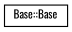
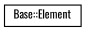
node "Base::Base": label "Base::Base" -> "Base::Element"
